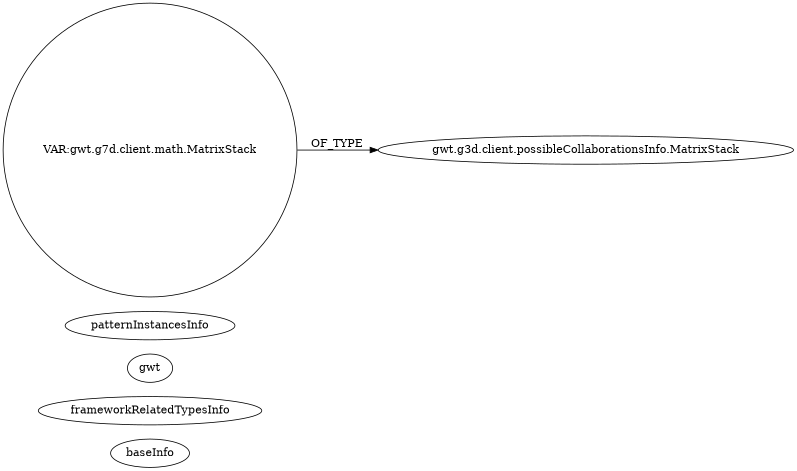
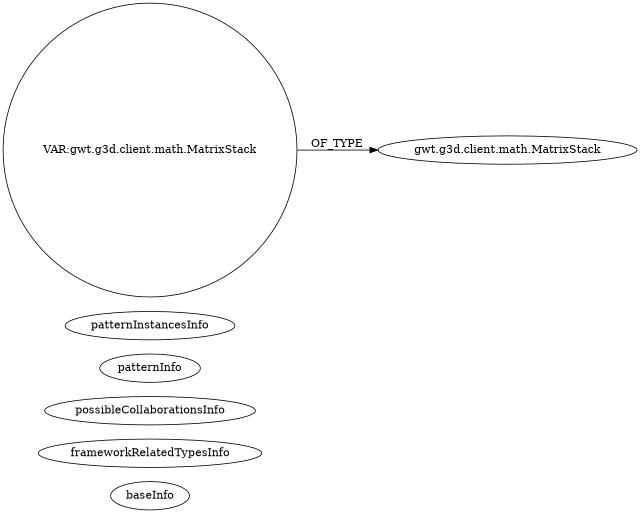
node "VAR:gwt.g7d.client.math.MatrixStack": label "VAR:gwt.g7d.client.math.MatrixStack" -> "VAR:gwt.g3d.client.math.MatrixStack"
node "gwt.g3d.client.possibleCollaborationsInfo.MatrixStack": label "gwt.g3d.client.possibleCollaborationsInfo.MatrixStack" -> "gwt.g3d.client.math.MatrixStack"
node "gwt": label "gwt" -> "patternInfo"
node "possibleCollaborationsInfo": added
